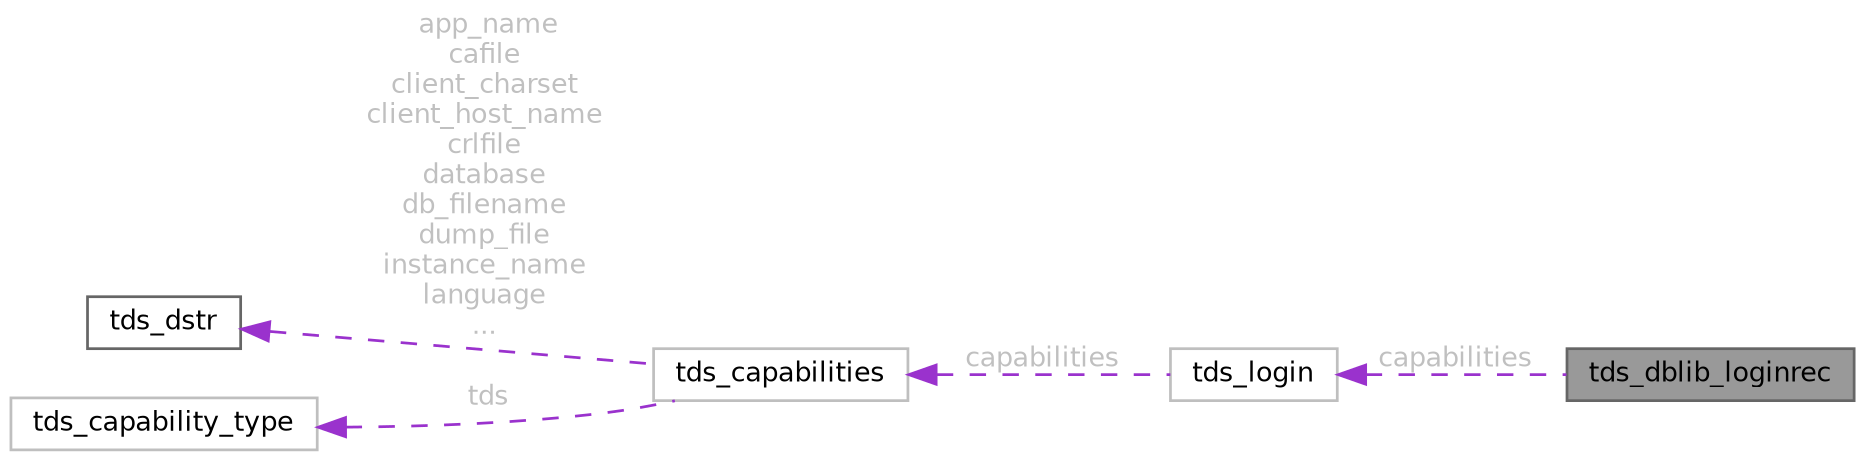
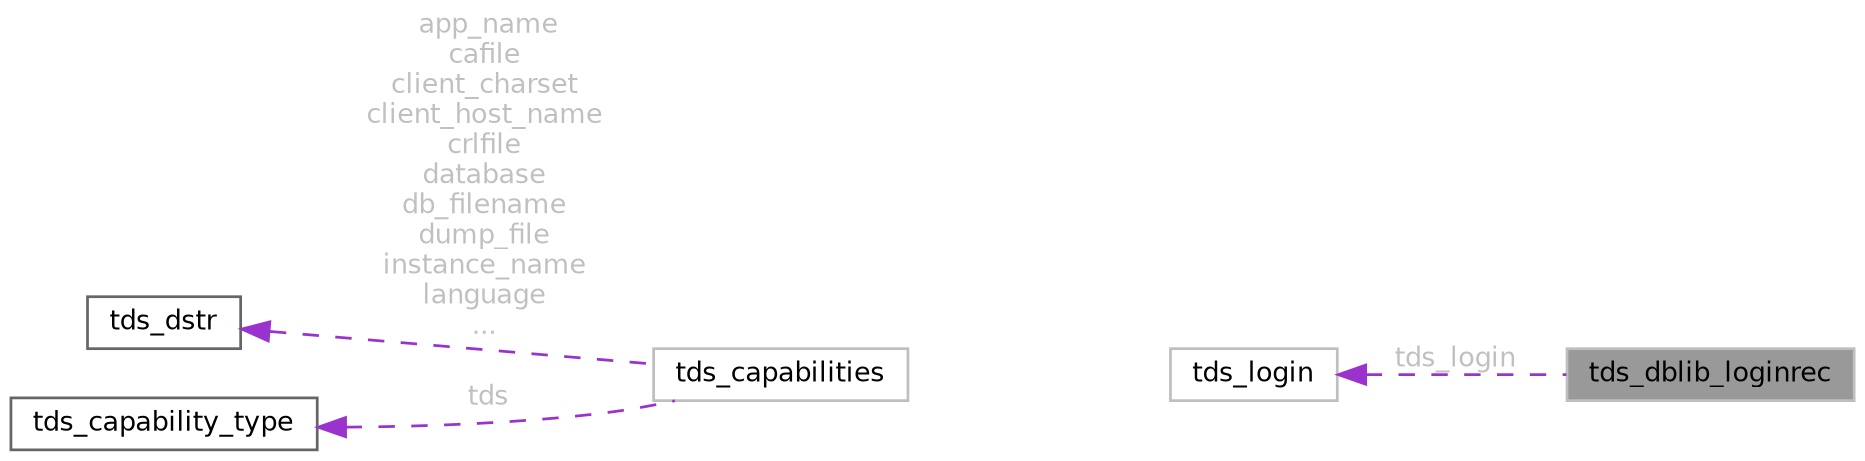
edge "tds_dblib_loginrec" -> "tds_login": label " capabilities" -> " tds_login"
edge "tds_login" -> "tds_capabilities": removed, label "capabilities"
node "tds_dblib_loginrec": color gray40 -> grey75
node "tds_capability_type": color grey75 -> gray40
